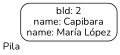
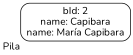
node "bId: 2 name: Capibara name: María López Pila": label "bId: 2 name: Capibara name: María López Pila" -> "bId: 2 name: Capibara name: María Capibara Pila"
